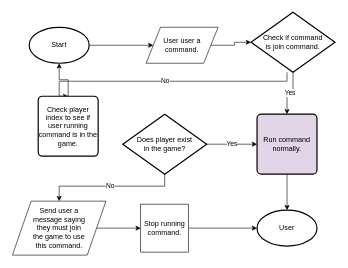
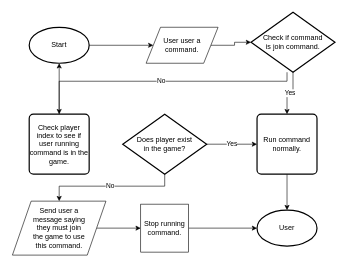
node "Check player index to see if user running command is in the game.": moved (68, 126) -> (59, 144)
node "Run command normally.": fillcolor #e1d5e7 -> #ffffff
